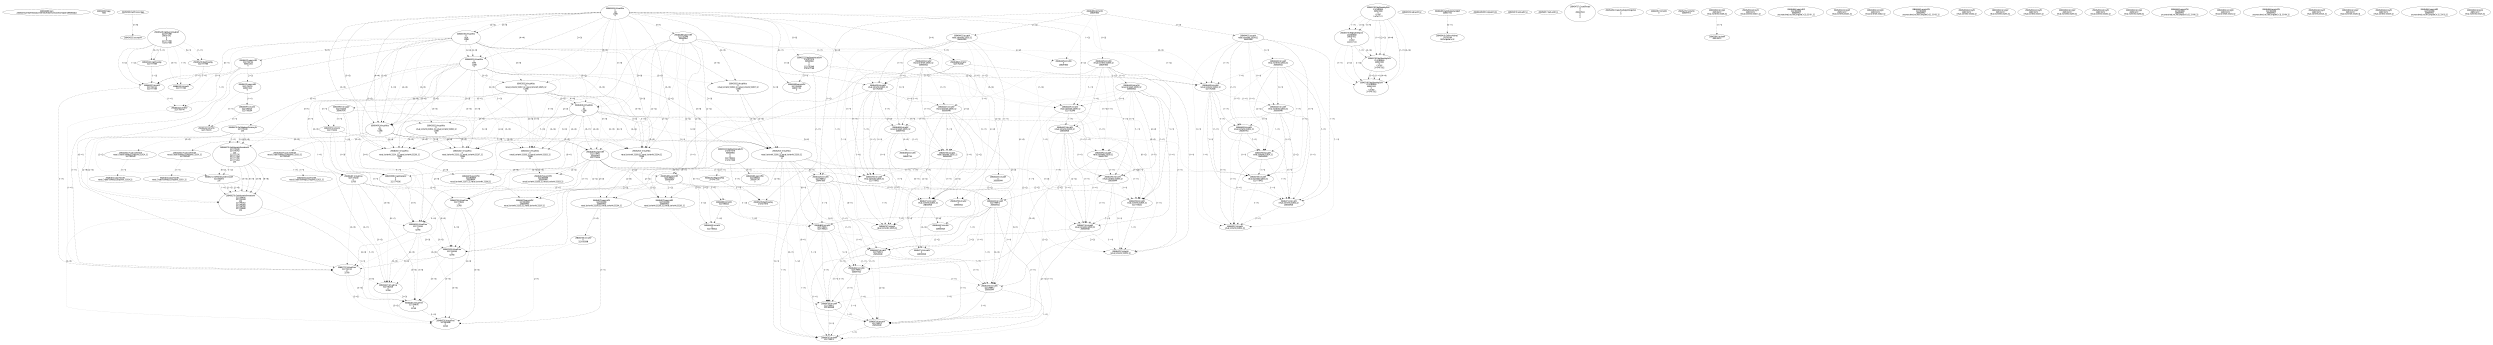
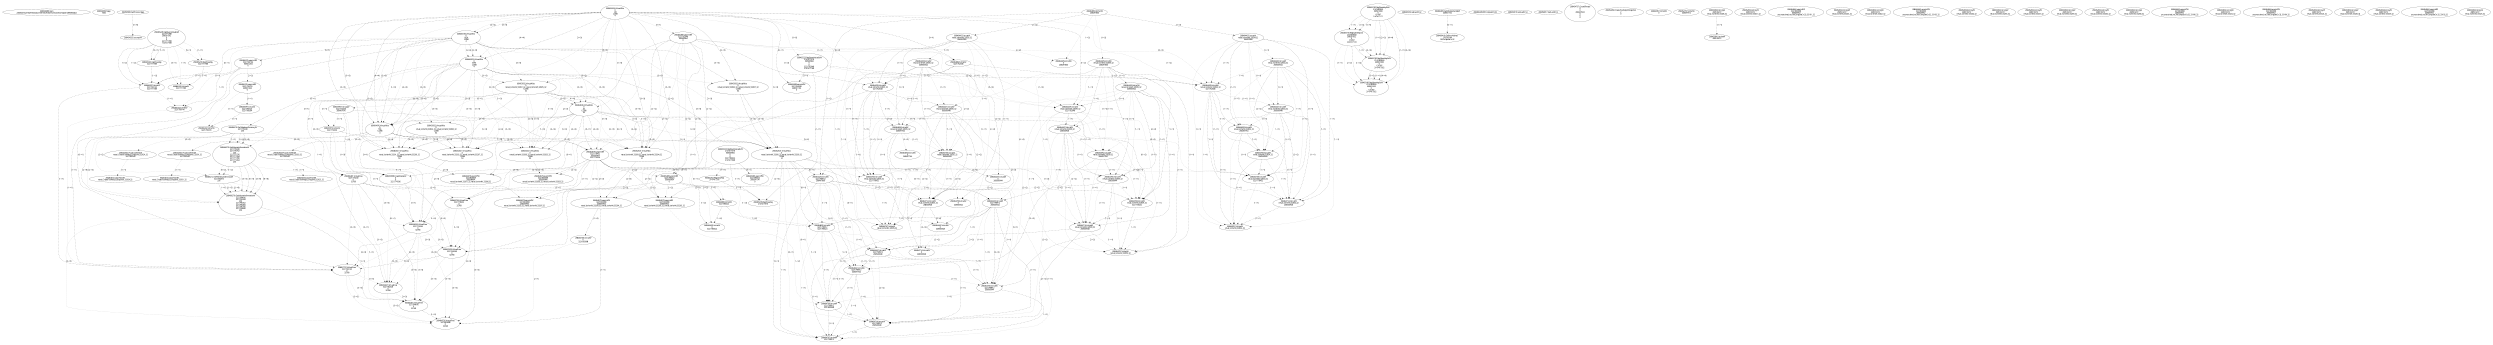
edge "268465489.wsprintfW 3221762048 268500964 0" -> "268464636.VirtualAlloc 0 66 12288 64": now "268466202.VirtualAlloc 0 3596 12288 4" -> "268464636.VirtualAlloc 0 66 12288 64"
edge "268464700.lstrcatW retval_lstrlenW_32835_32 268500944" -> "268464433.lstrcatW 0 268500944": added, label "(2-->2)"
edge "268464679.wsprintfW 3221778432 268500964 3221774336" -> "268464706.lstrcatW retval_lstrlenW_32835_32 3221778432": now "268464679.wsprintfW 3221778432 268500964 3221774336" -> "268464447.lstrcatW 0 268500948"
edge "268464700.lstrcatW 3221798912 268500944" -> "268464714.lstrcatW 3221798912 268500948": removed, label "(1-->1)"
